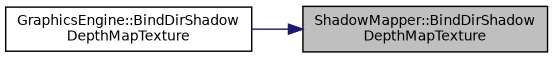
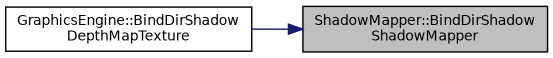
node "ShadowMapper::BindDirShadow DepthMapTexture": label "ShadowMapper::BindDirShadow DepthMapTexture" -> "ShadowMapper::BindDirShadow ShadowMapper"
